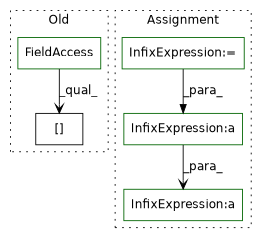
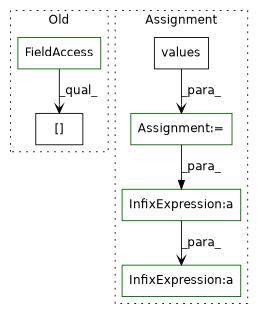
node "values": added
node "InfixExpression:=": label "InfixExpression:=" -> "Assignment:="
